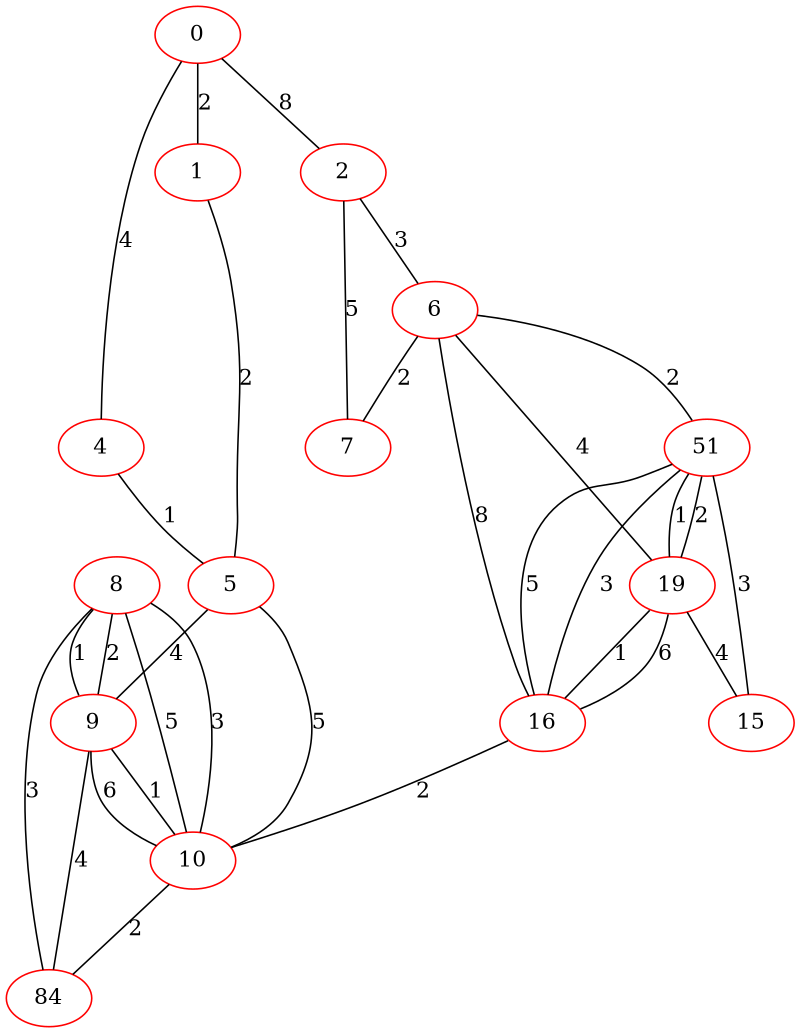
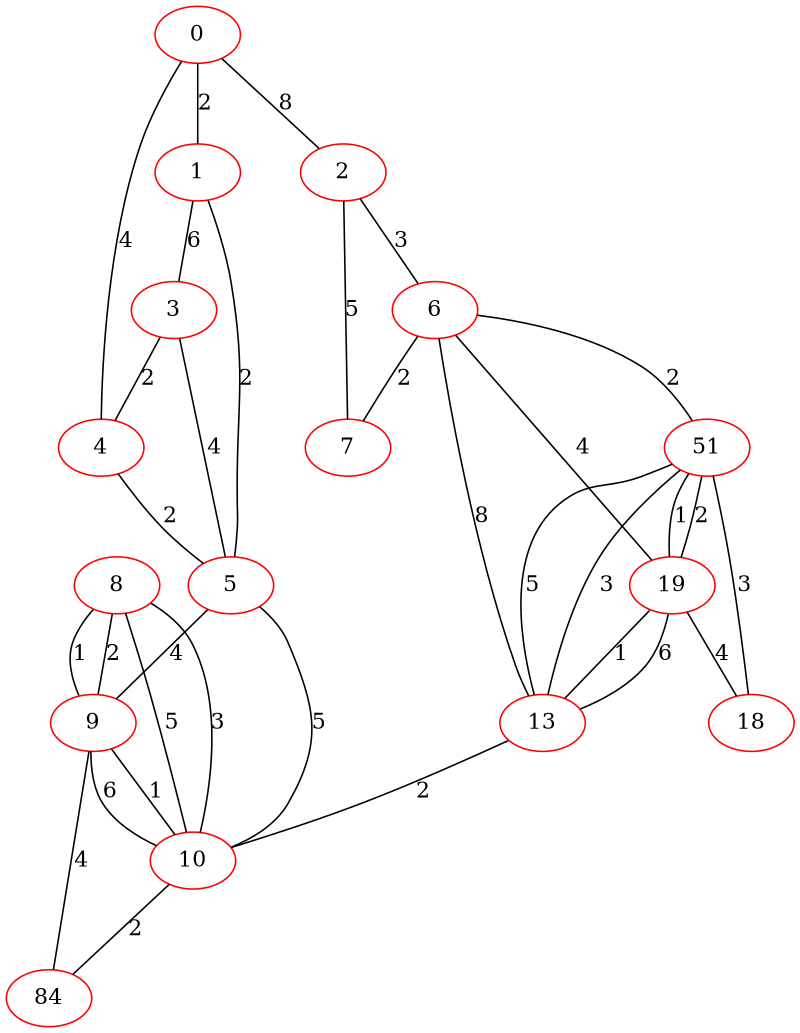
node "3": added
edge "4" -- "5": label "1" -> "2"
node "16": label "16" -> "13"
node "15": label "15" -> "18"
edge "8" -- "84": removed, label "3"
